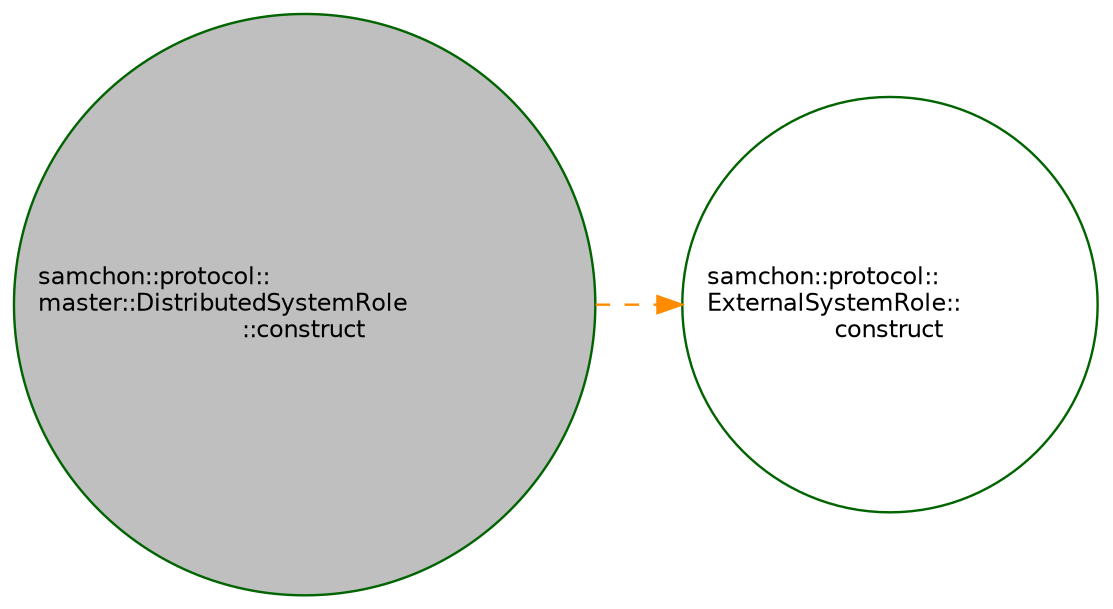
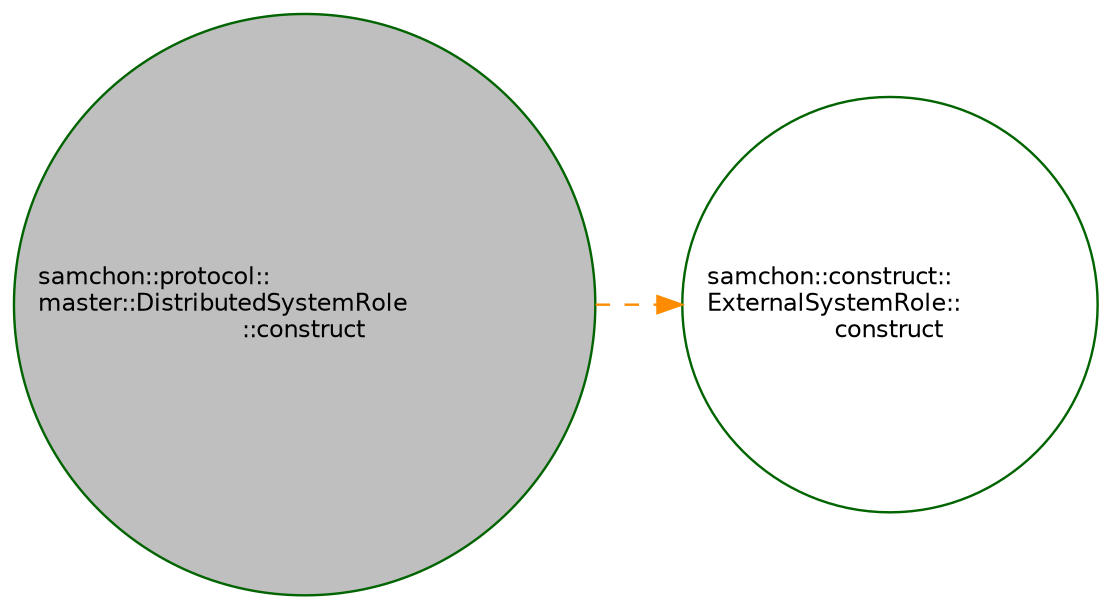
node "samchon::protocol:: ExternalSystemRole:: construct": label "samchon::protocol:: ExternalSystemRole:: construct" -> "samchon::construct:: ExternalSystemRole:: construct"
